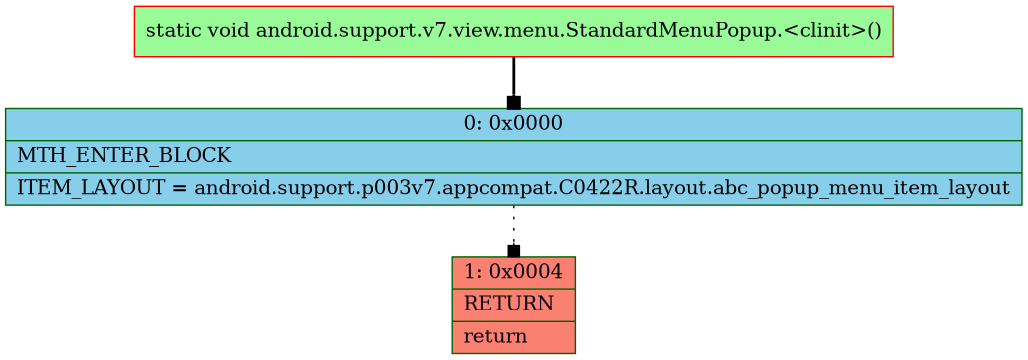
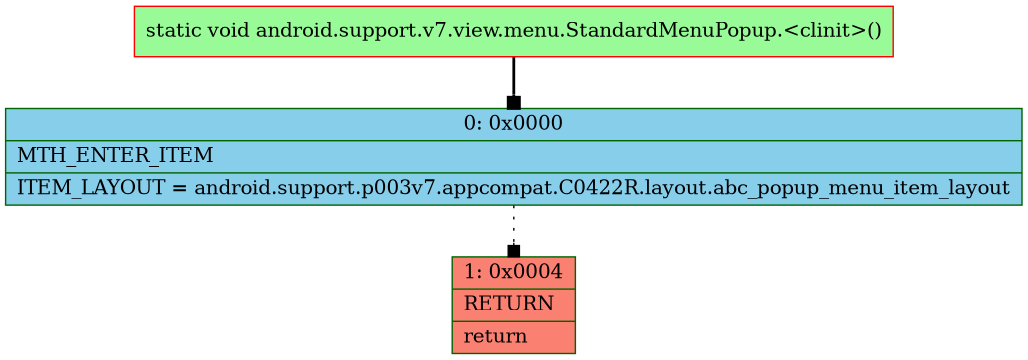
node "0: 0x0000": text "MTH_ENTER_BLOCK" -> "MTH_ENTER_ITEM"
